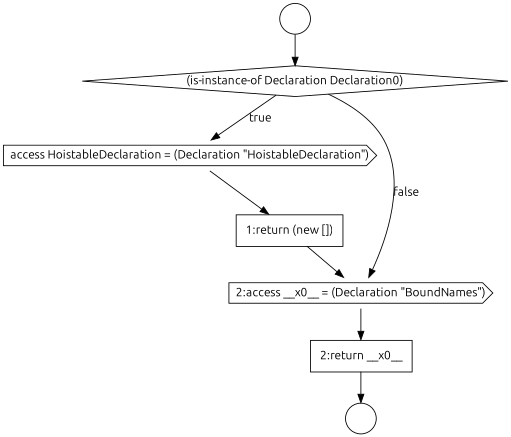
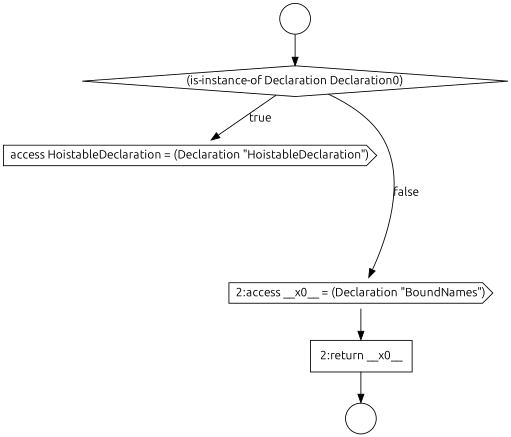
node "1:return (new [])": removed
